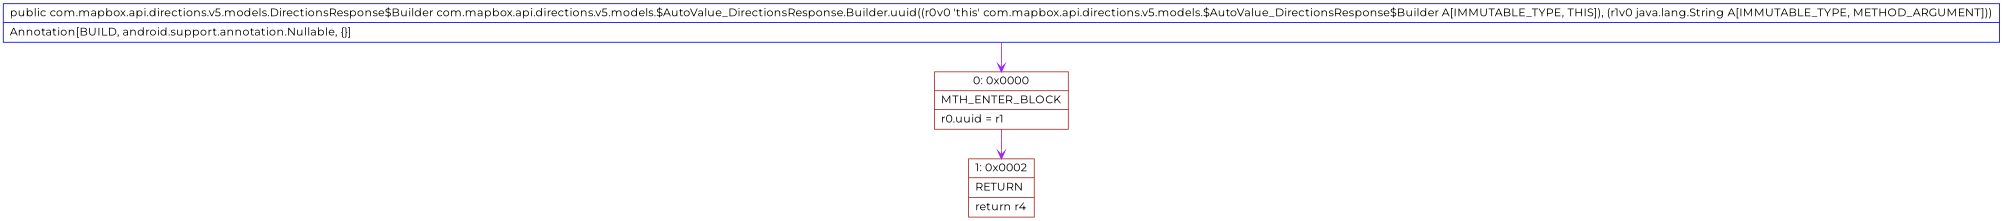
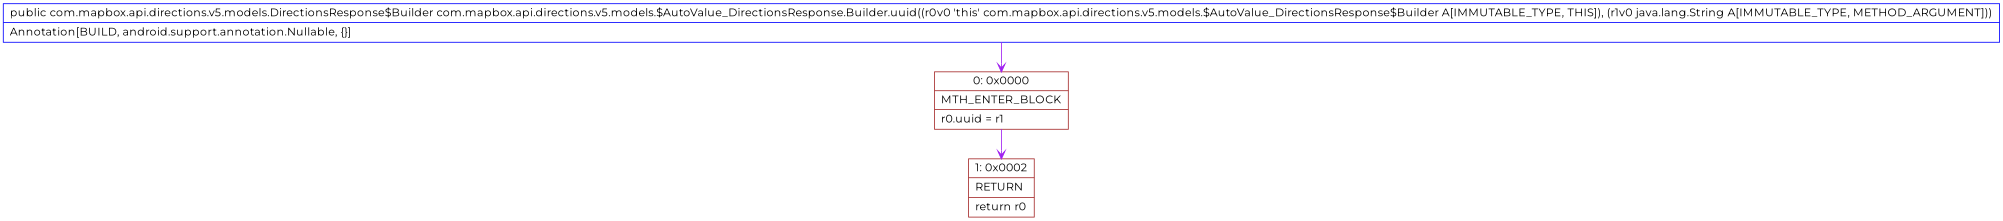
node "1: 0x0002": text "return r4" -> "return r0"
